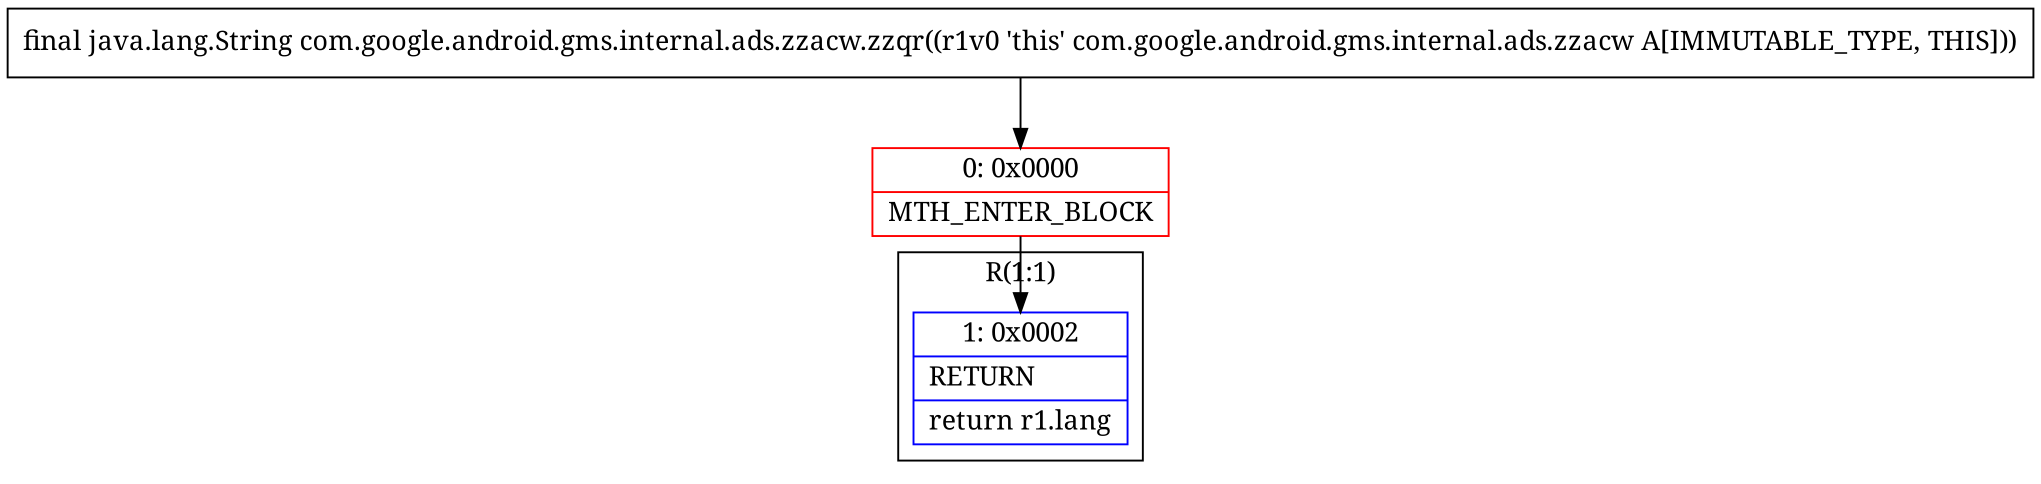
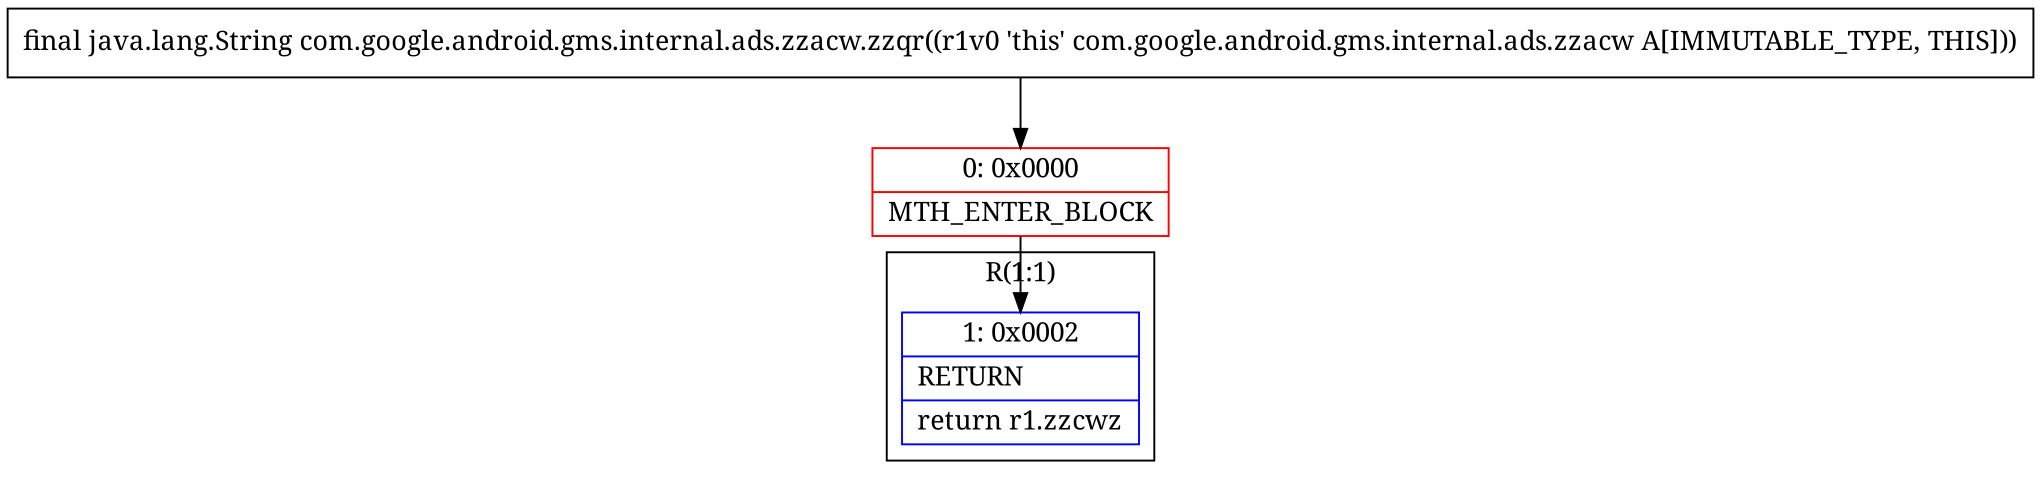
node "1: 0x0002": text "return r1.lang" -> "return r1.zzcwz"
